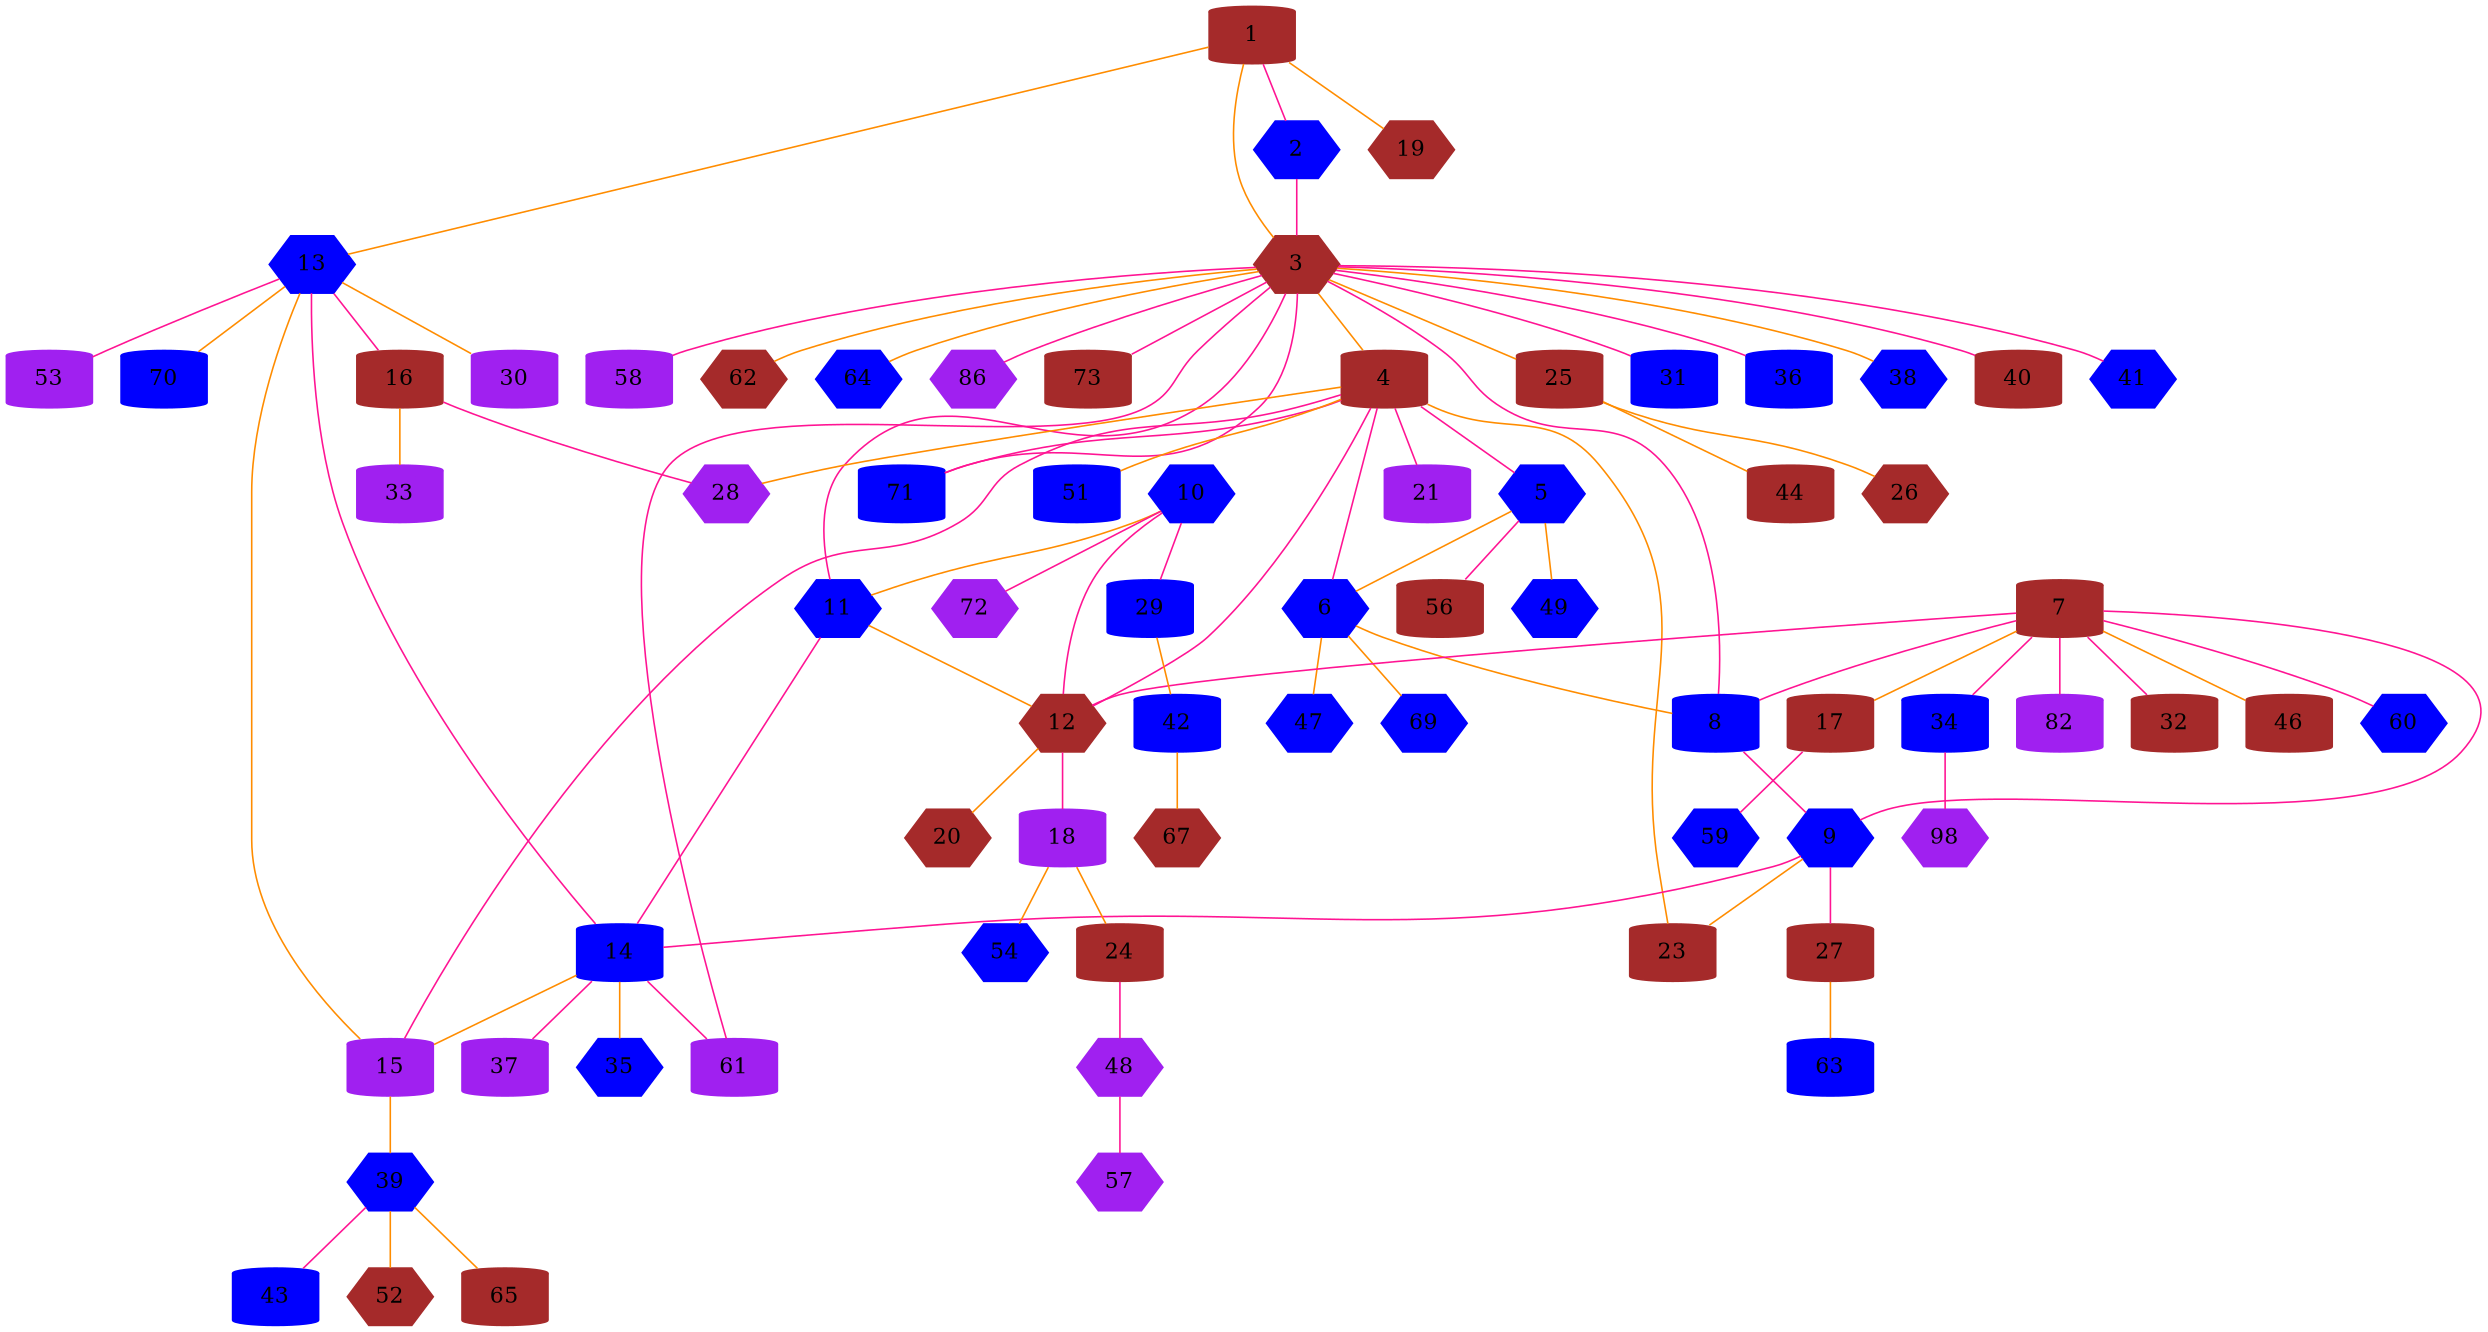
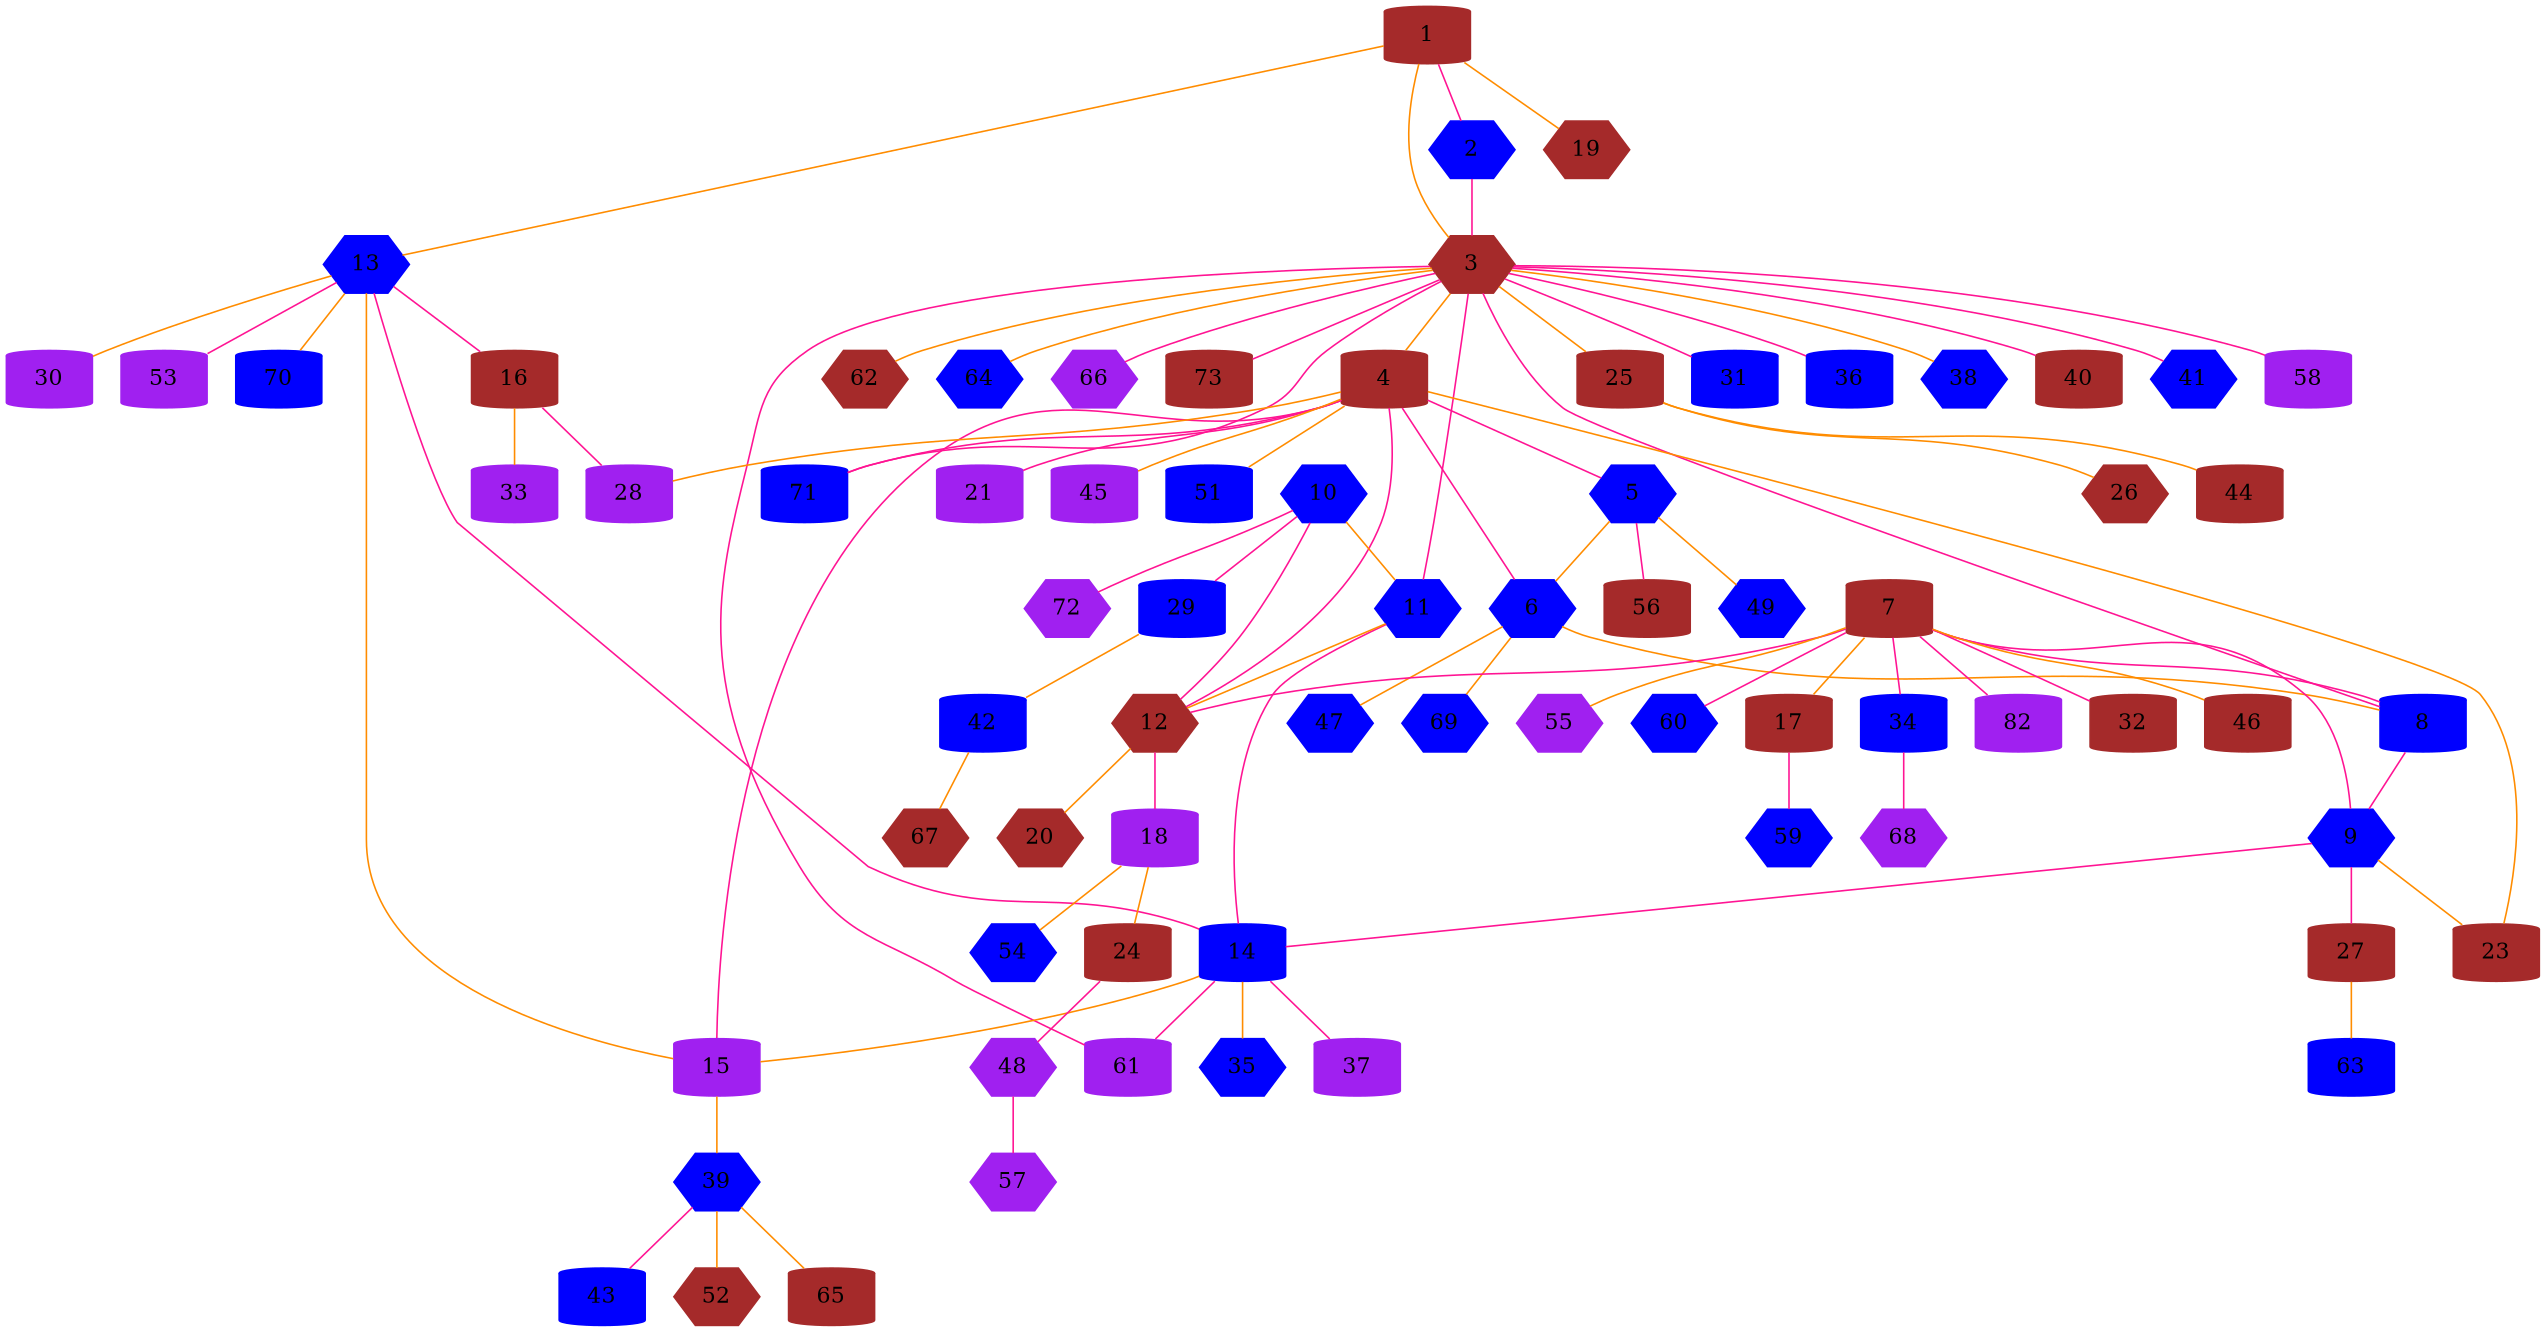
node "86": label "86" -> "66"
node "28": shape hexagon -> cylinder
node "45": added
node "55": added
node "98": label "98" -> "68"
